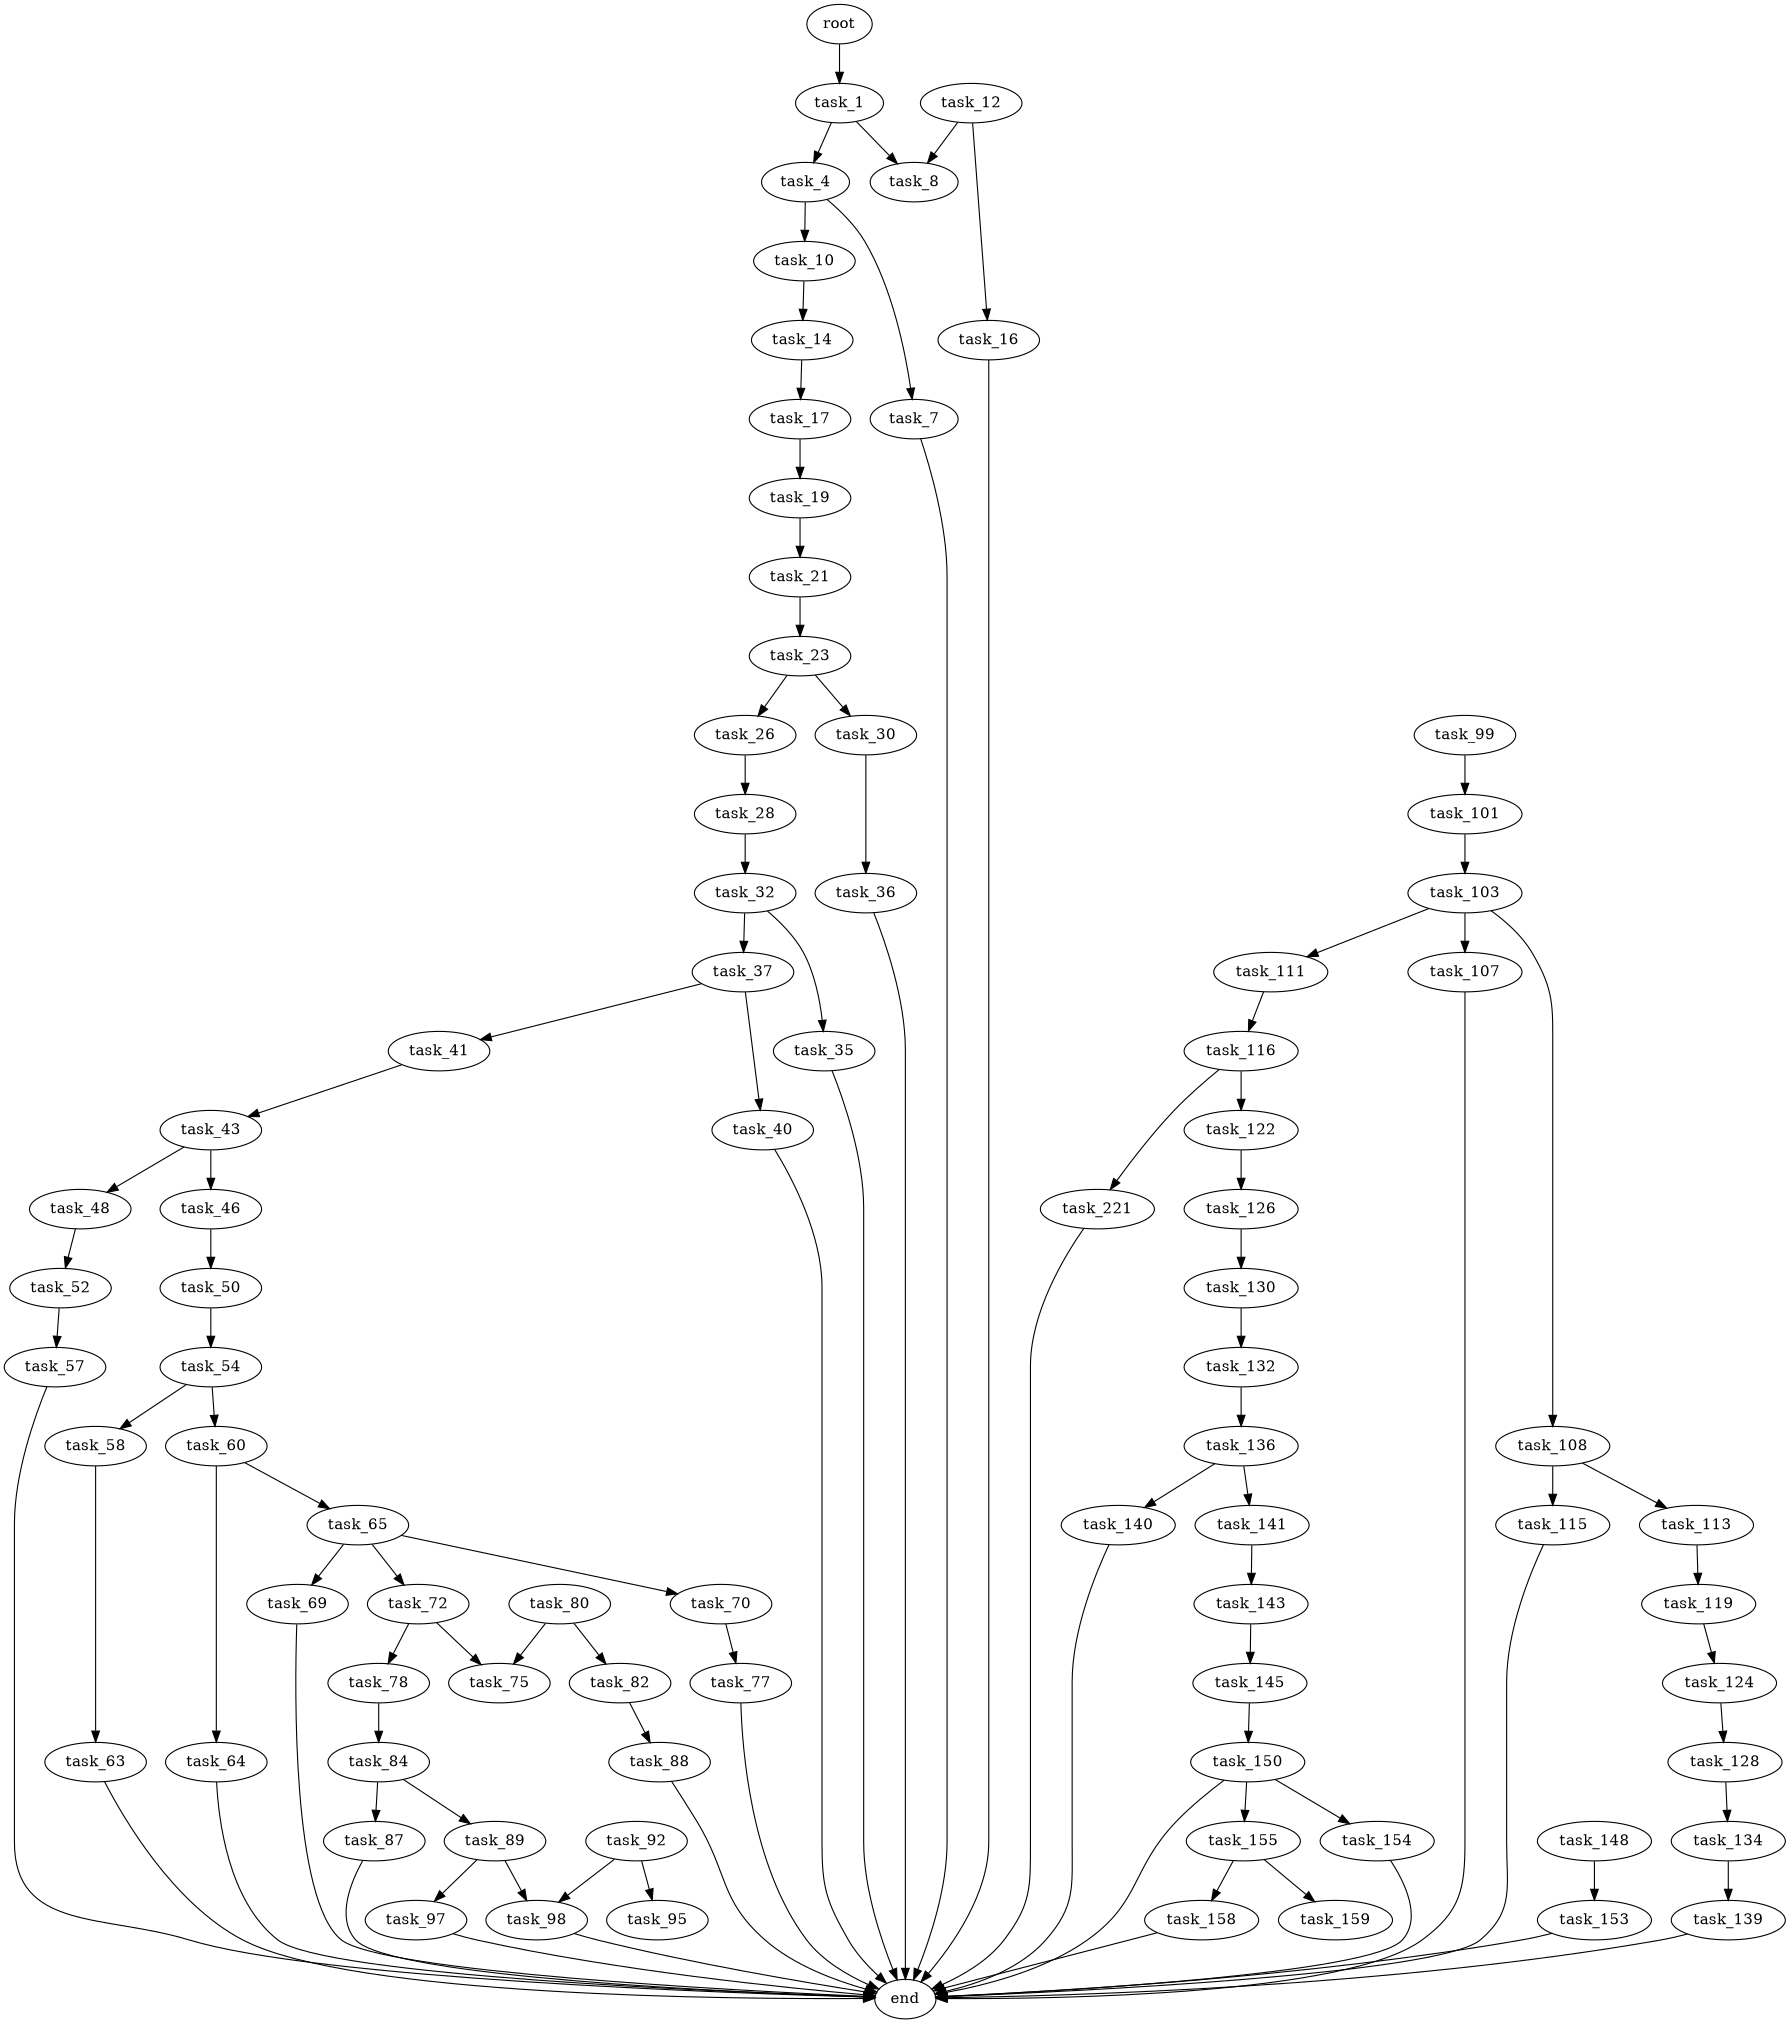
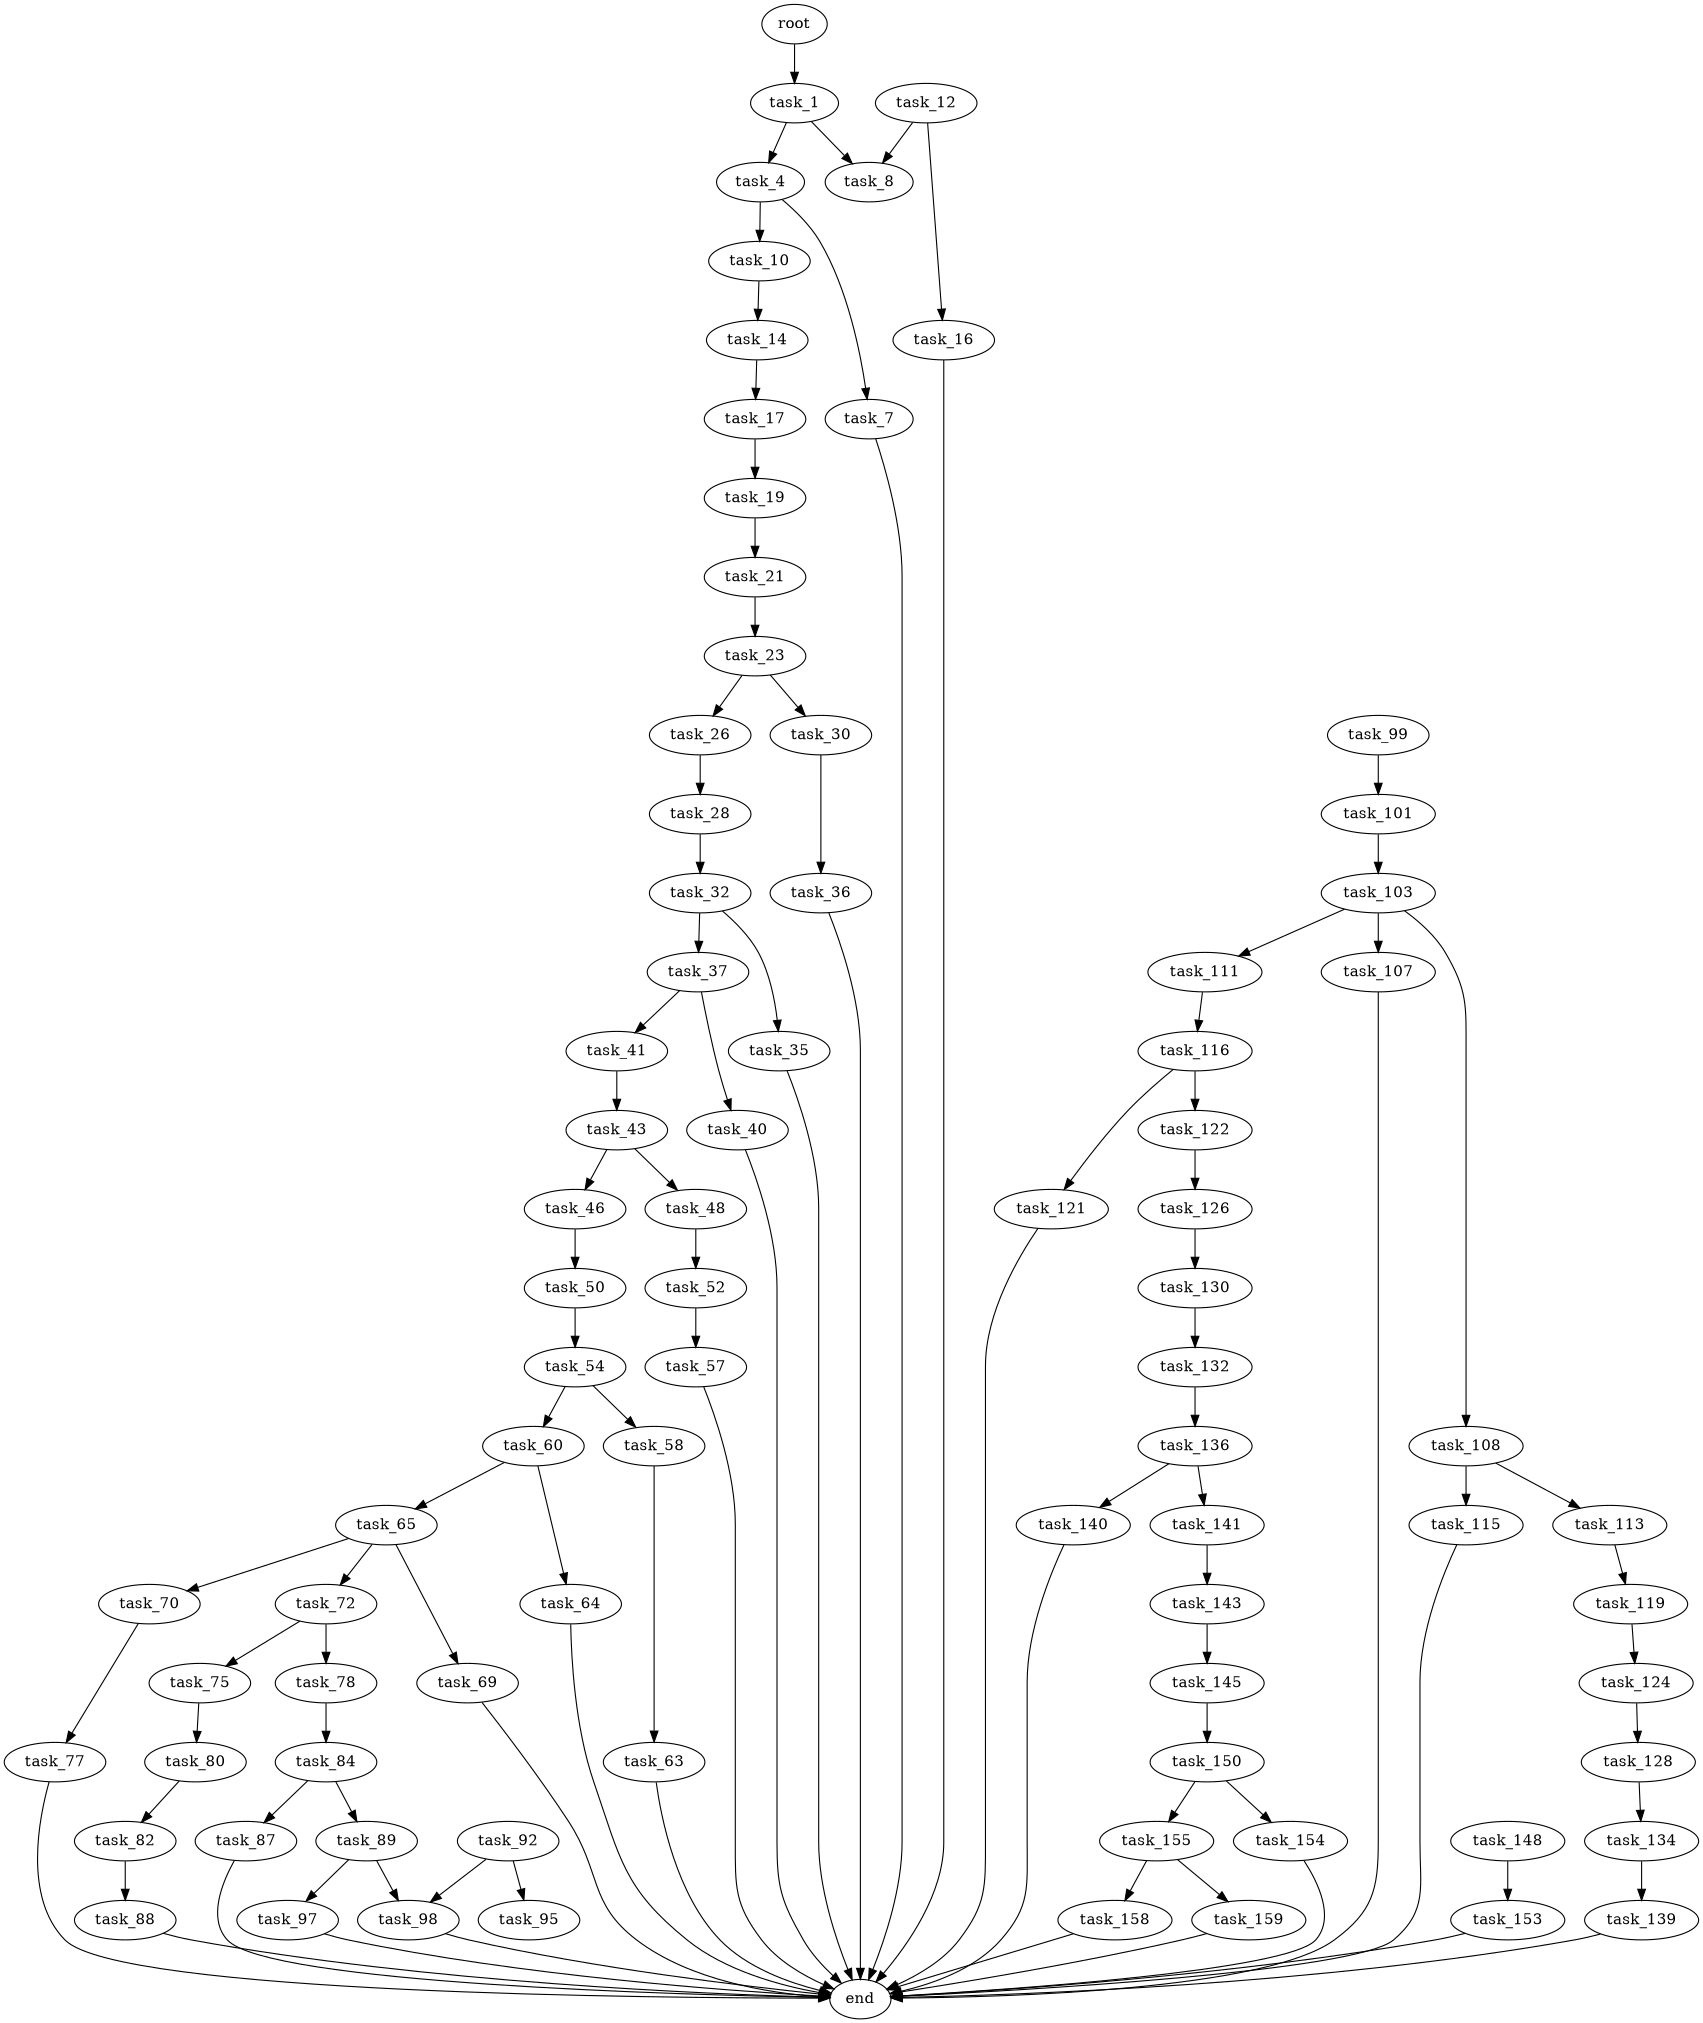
node "task_221": label "task_221" -> "task_121"
edge "task_80" -> "task_75": reversed
edge "task_150" -> "end": now "task_159" -> "end"
